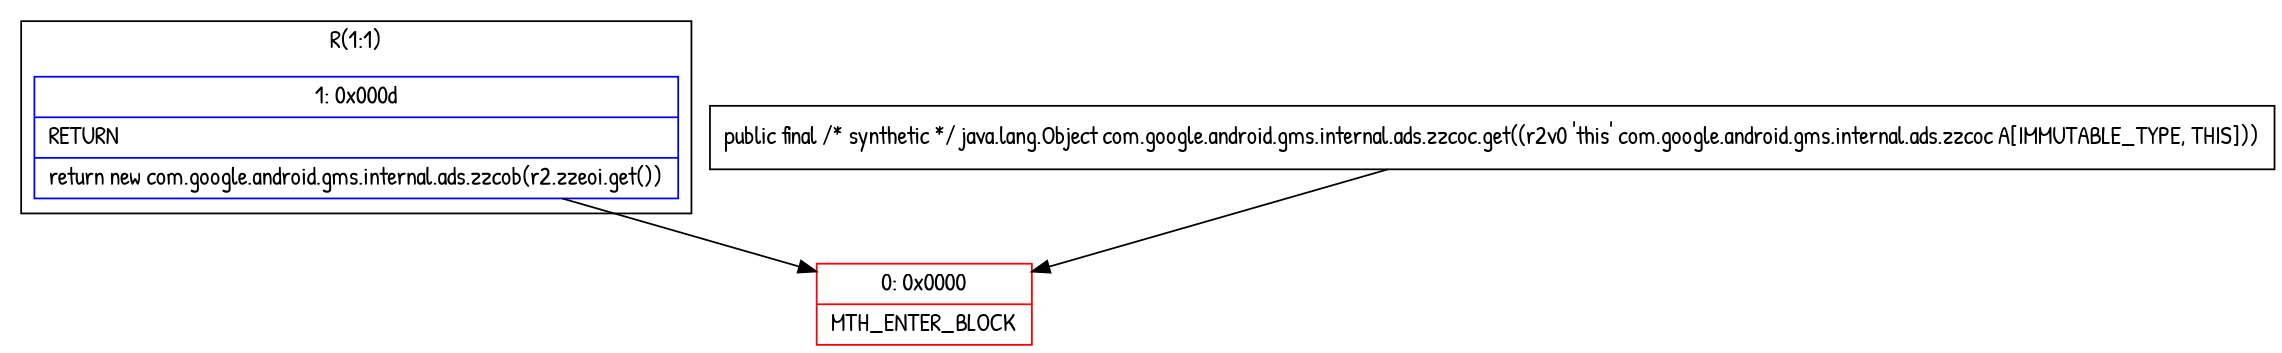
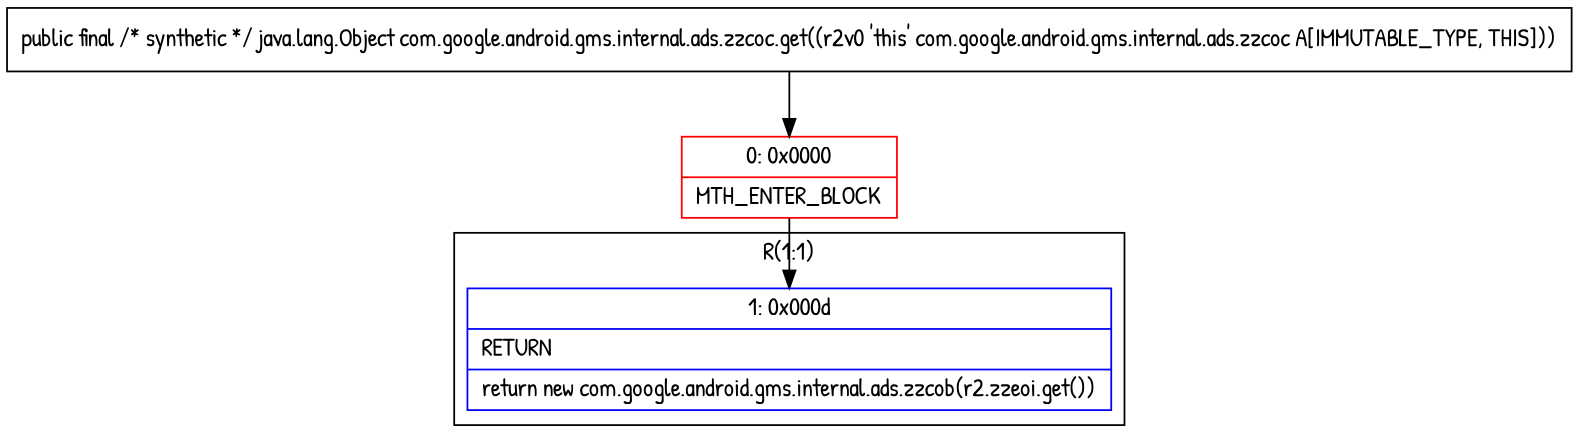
edge "1: 0x000d" -> "0: 0x0000": reversed
